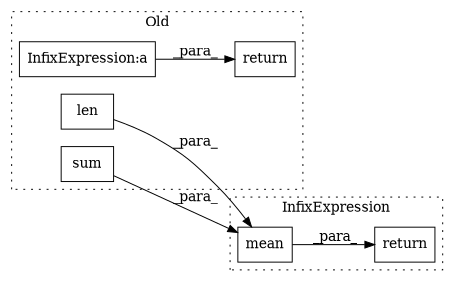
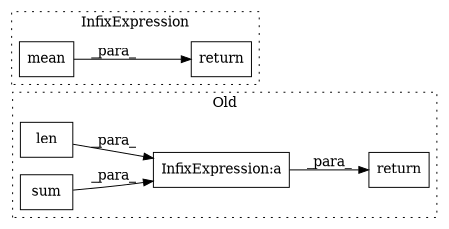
edge "len" -> "mean": now "len" -> "InfixExpression:a"
edge "sum" -> "mean": now "sum" -> "InfixExpression:a"
